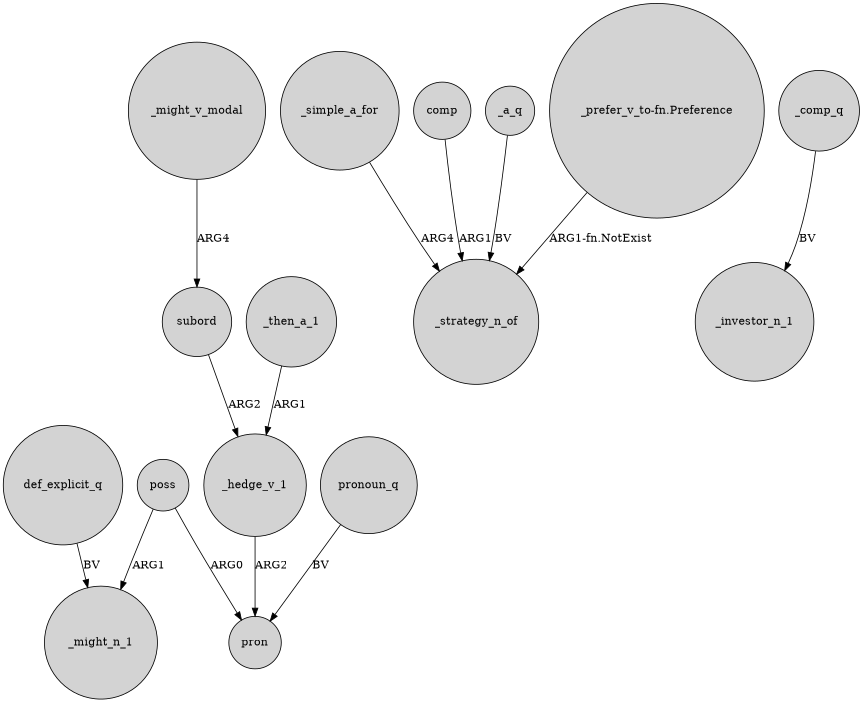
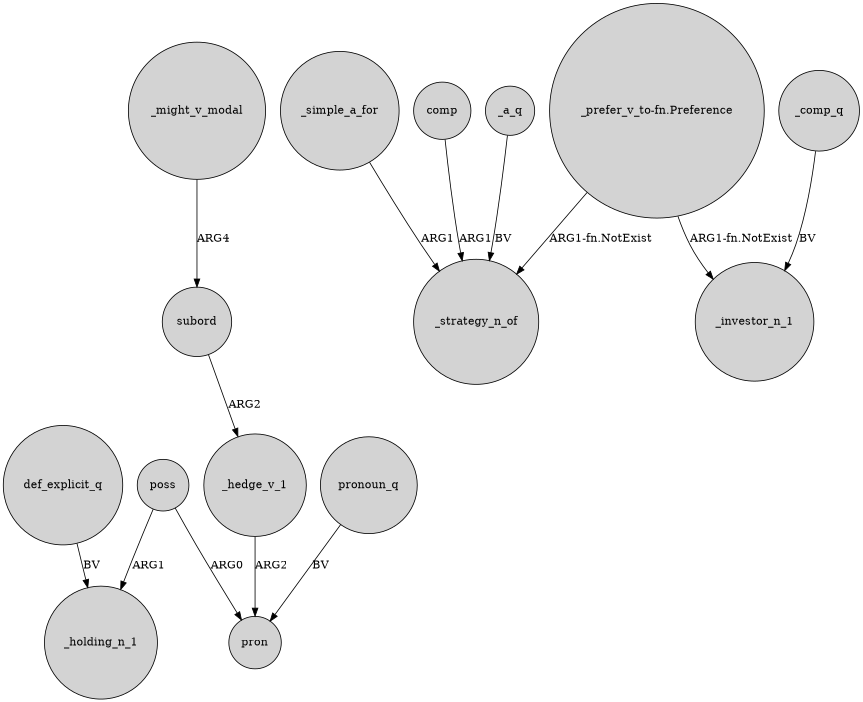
edge "_simple_a_for" -> "_strategy_n_of": label "ARG4" -> "ARG1"
edge "_prefer_v_to-fn.Preference" -> "_investor_n_1": added, label "ARG1-fn.NotExist"
node "_then_a_1": removed
node "_might_n_1": label "_might_n_1" -> "_holding_n_1"
